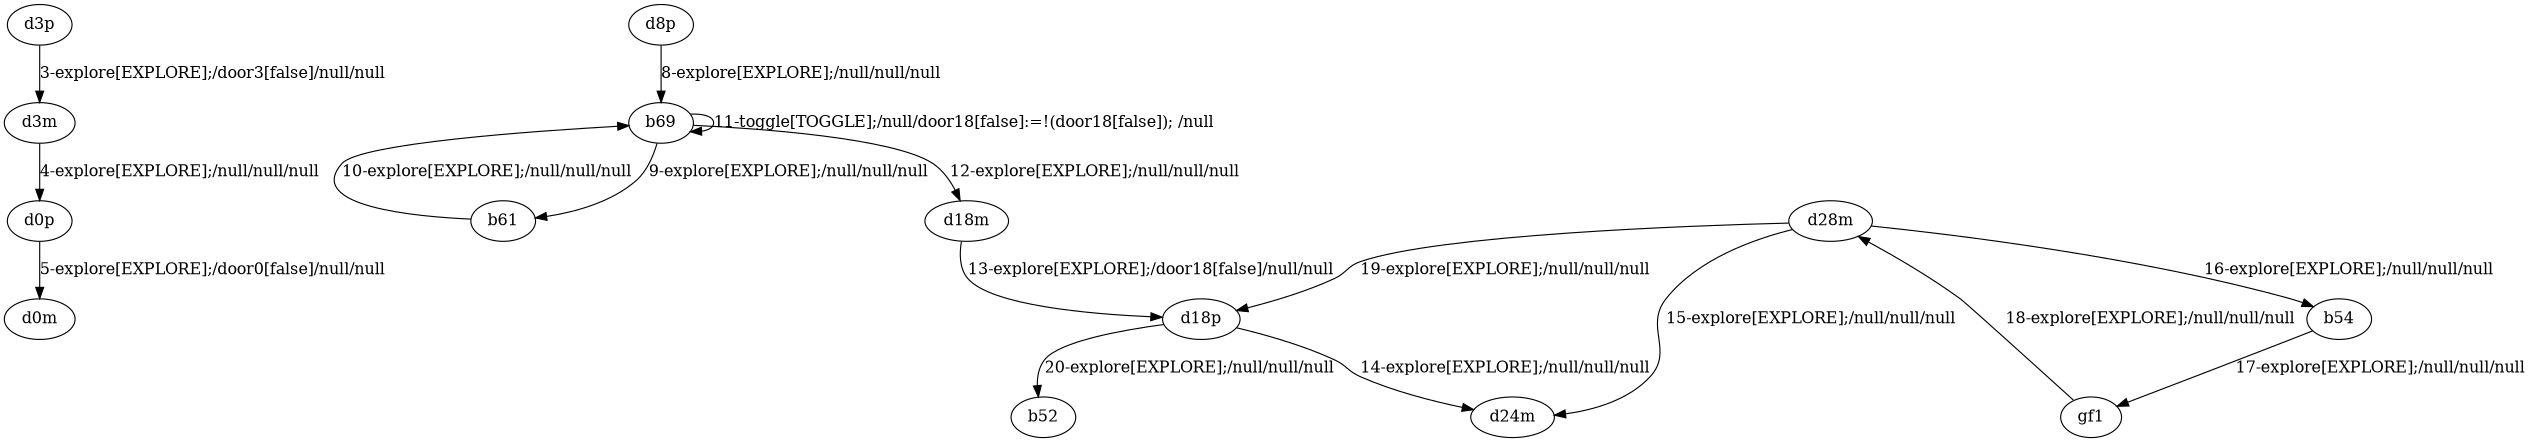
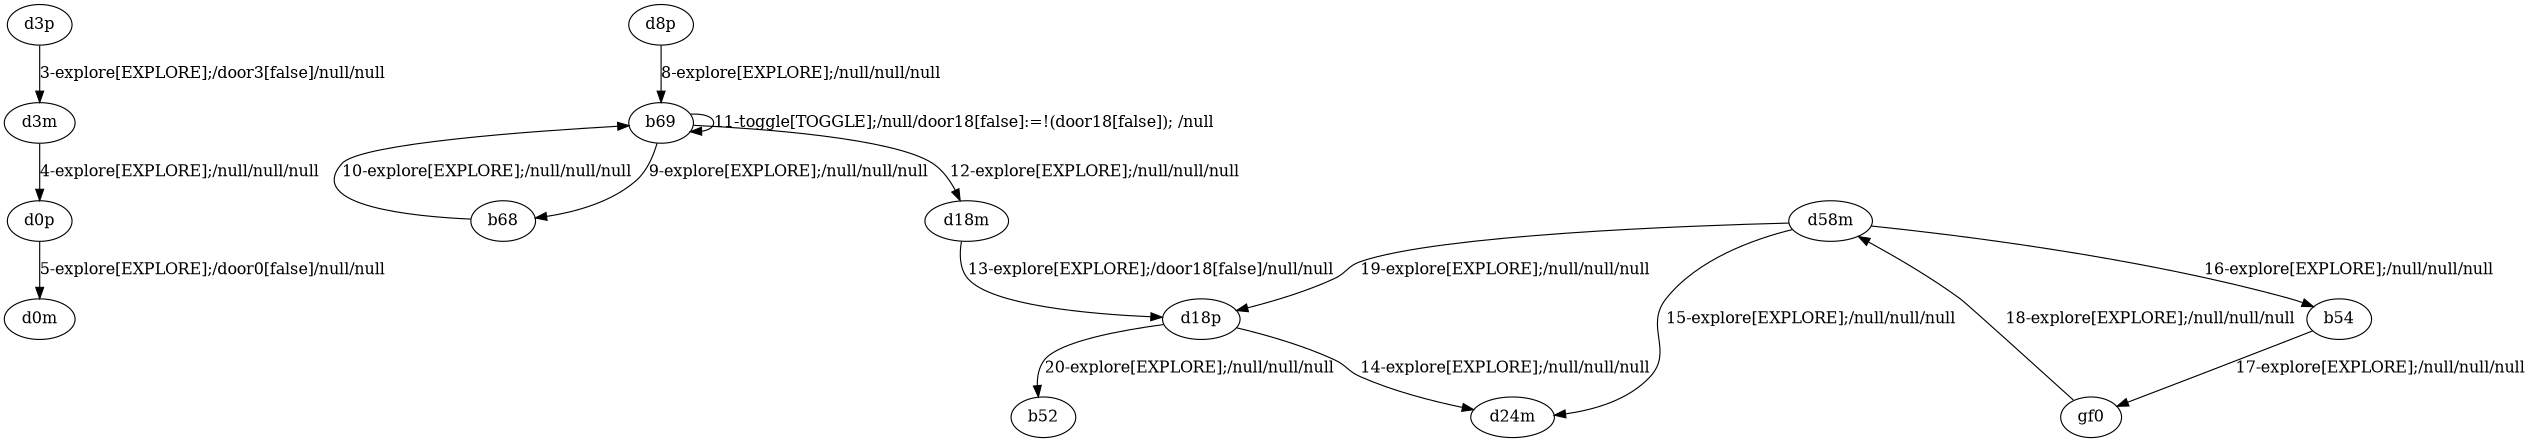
node "b61": label "b61" -> "b68"
node "d28m": label "d28m" -> "d58m"
node "gf1": label "gf1" -> "gf0"
